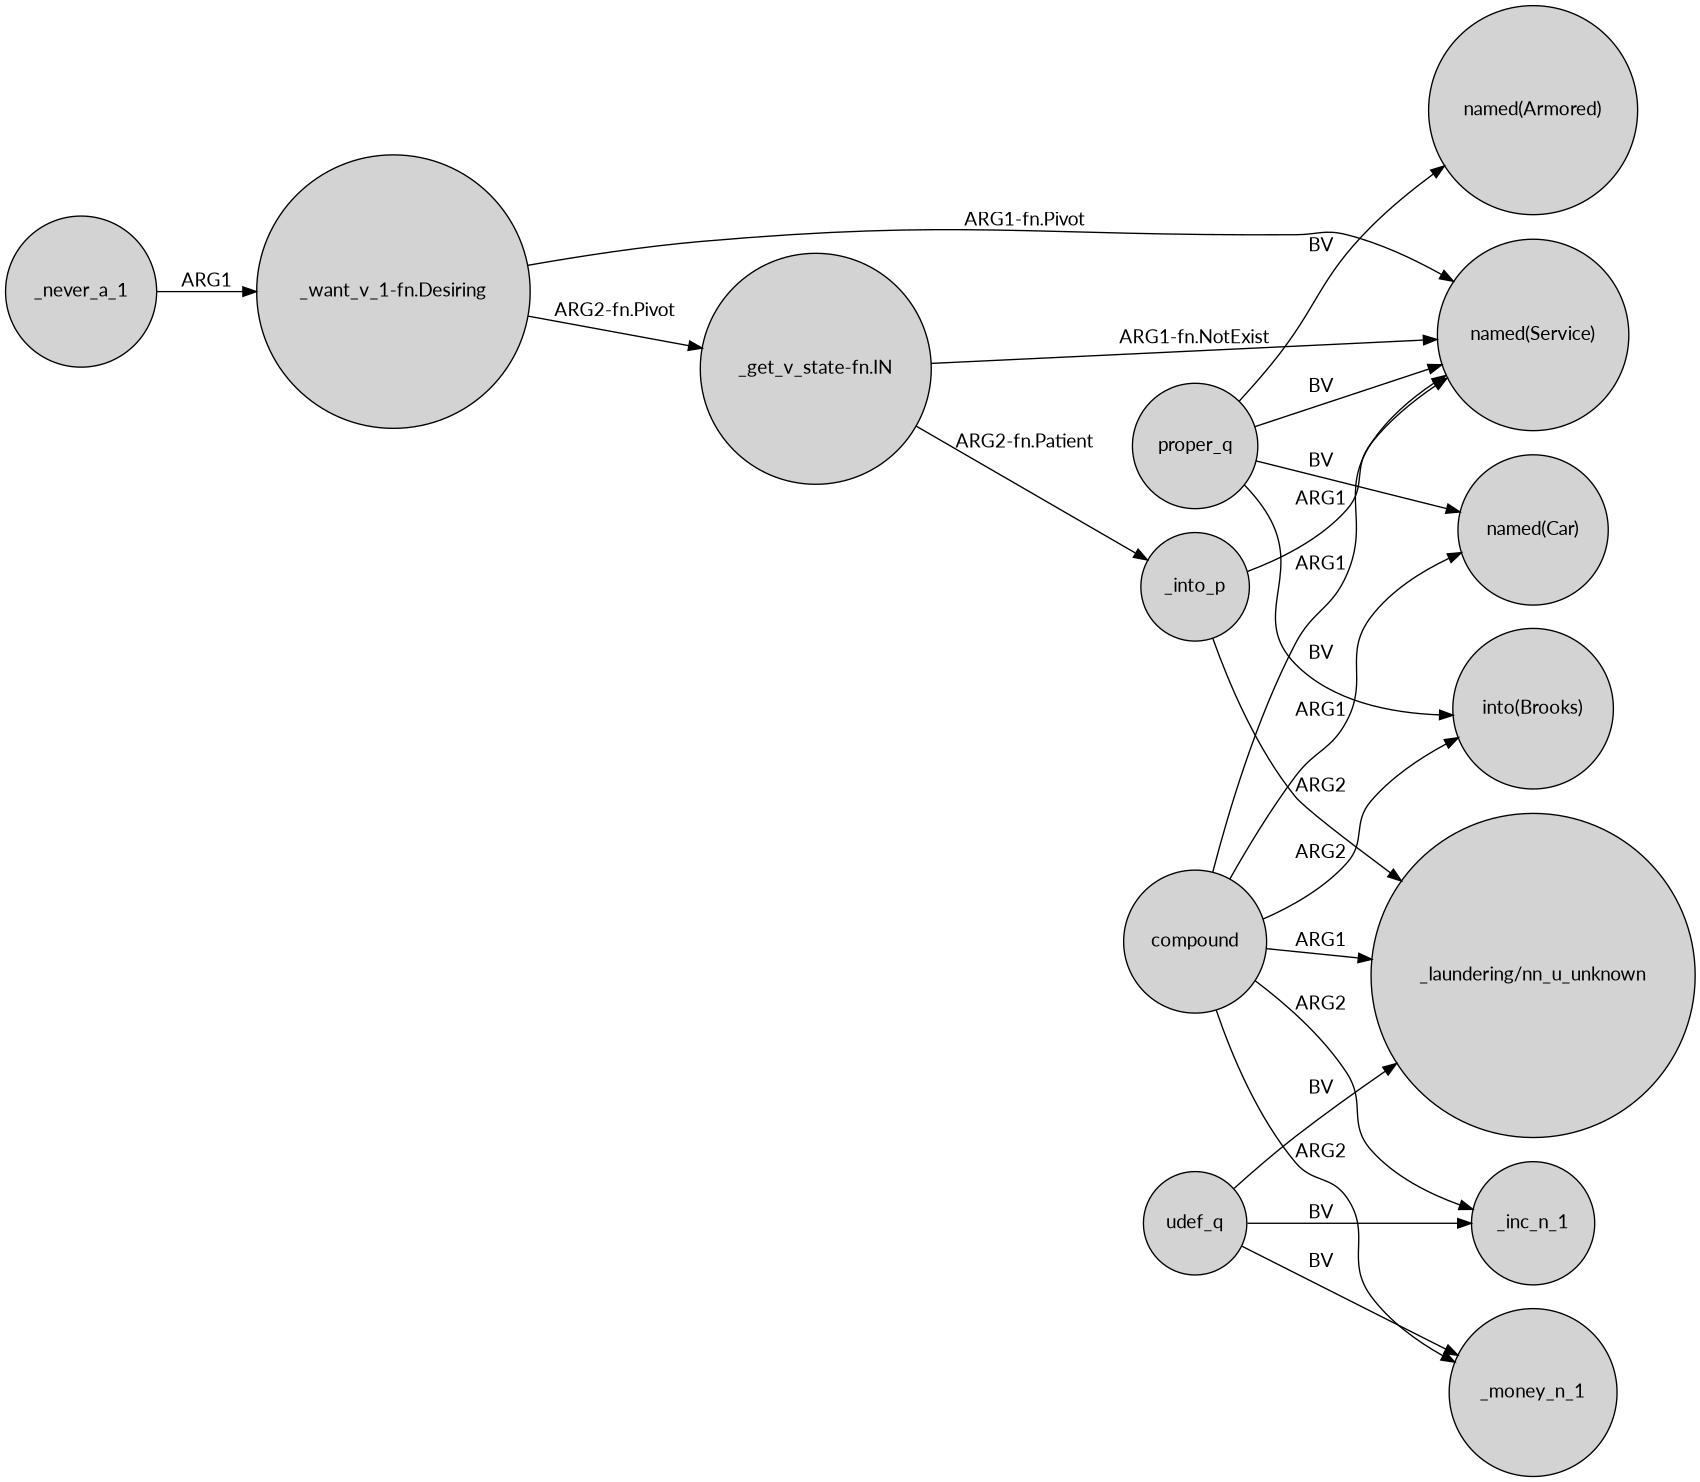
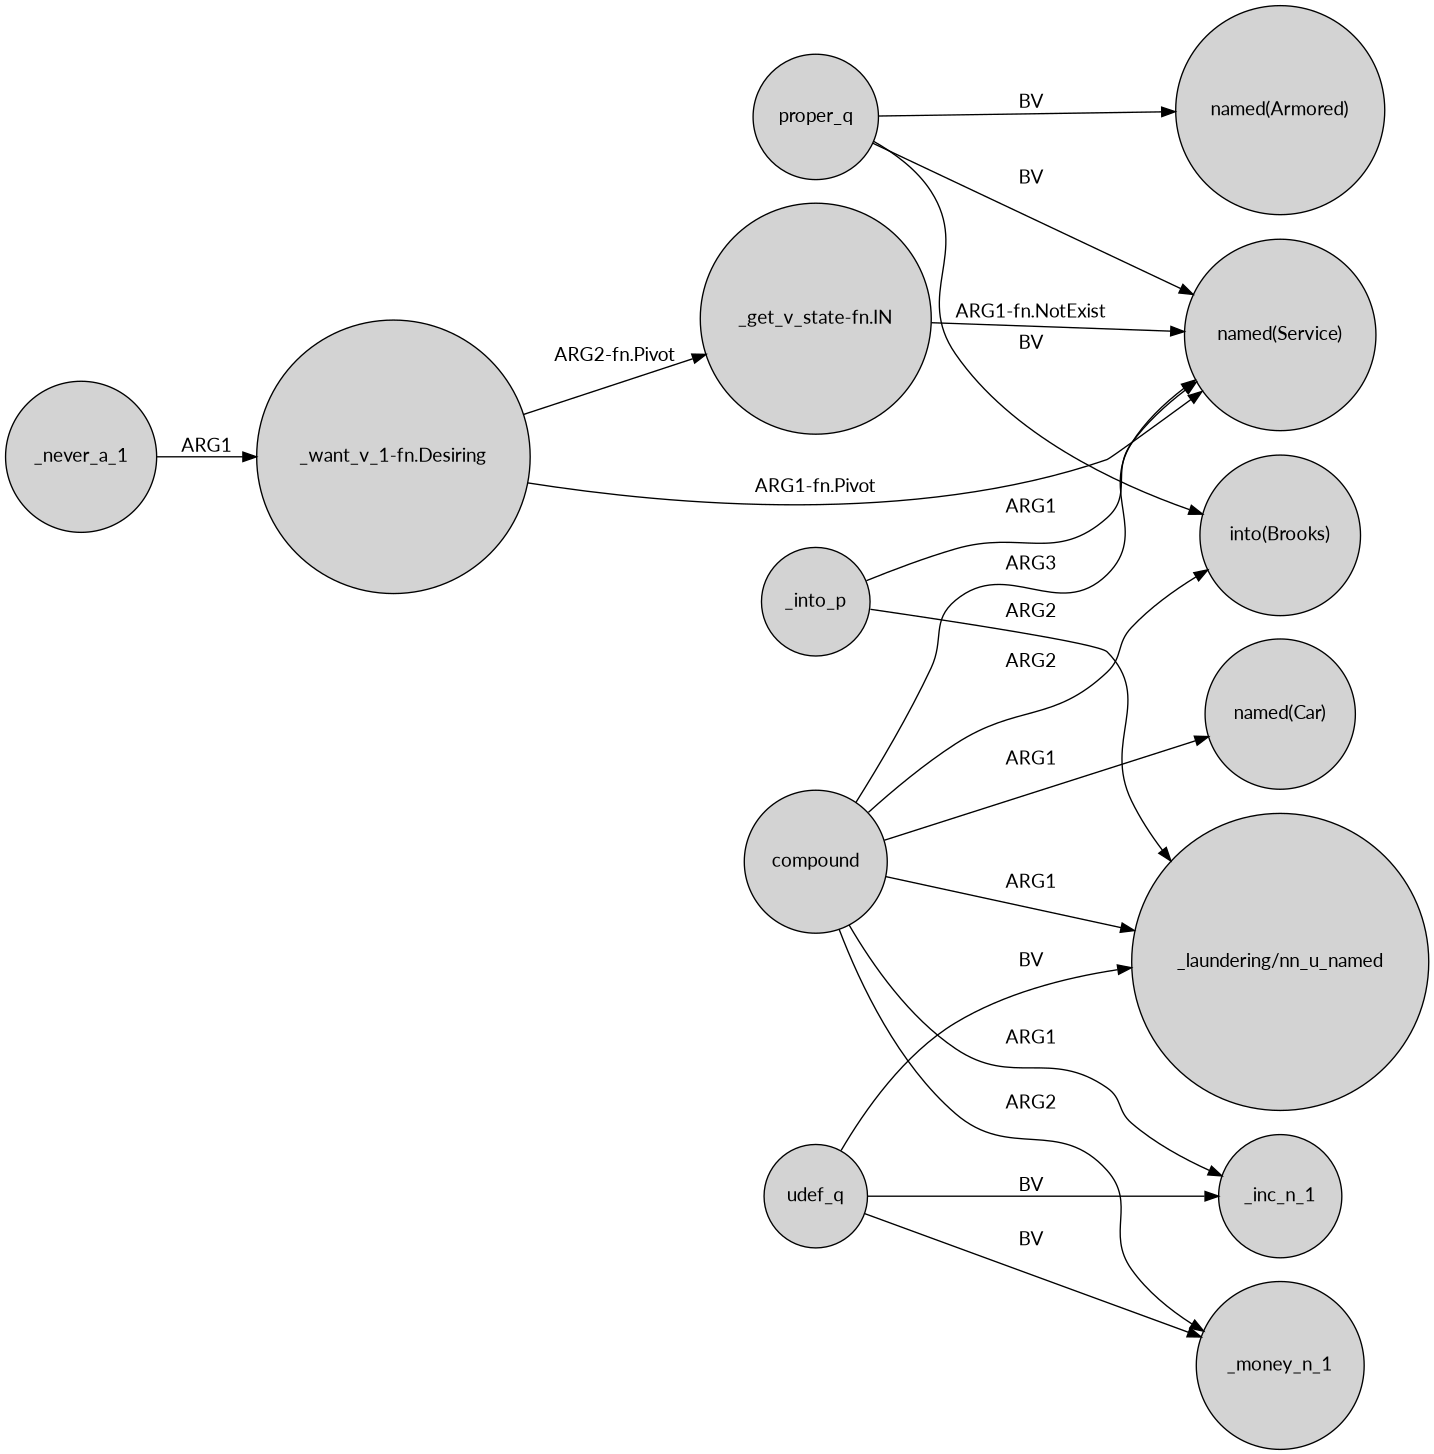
edge "proper_q" -> "named(Car)": removed, label "BV"
edge "_get_v_state-fn.IN" -> "_into_p": removed, label "ARG2-fn.Patient"
edge "compound" -> "named(Service)": label "ARG1" -> "ARG3"
node "_laundering/nn_u_unknown": label "_laundering/nn_u_unknown" -> "_laundering/nn_u_named"
edge "compound" -> "_inc_n_1": label "ARG2" -> "ARG1"
